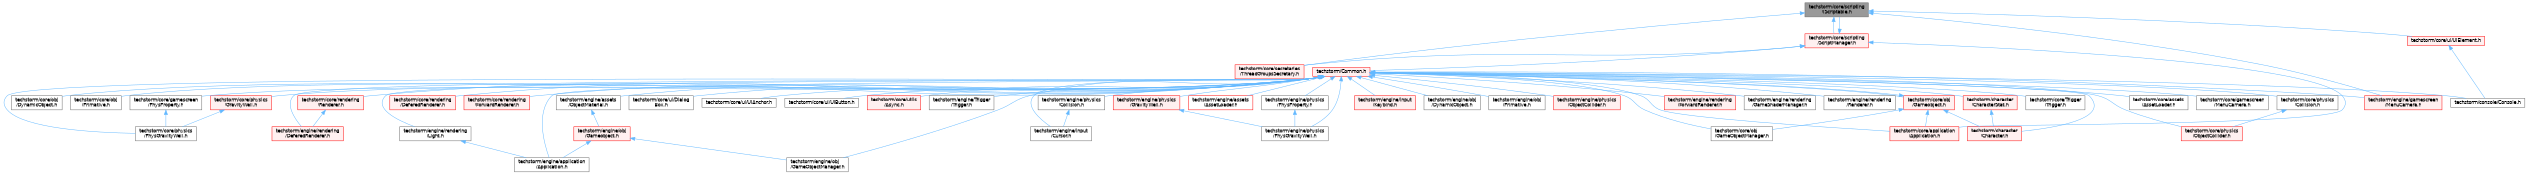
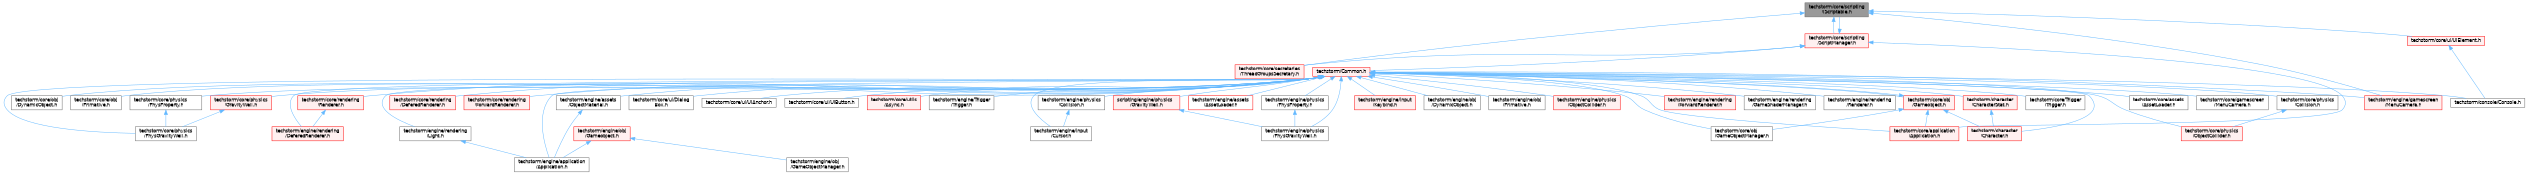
edge "techstorm/engine/obj /GameObjectManager.h" -> "techstorm/Common.h": removed
node "techstorm/core/gamescreen /PhysProperty.h": label "techstorm/core/gamescreen /PhysProperty.h" -> "techstorm/core/physics /PhysProperty.h"
node "techstorm/engine/physics /GravityWell.h": label "techstorm/engine/physics /GravityWell.h" -> "scripting/engine/physics /GravityWell.h"
edge "techstorm/engine/obj /Gameobject.h" -> "techstorm/engine/assets /ObjectMaterial.h": now "techstorm/engine/application /Application.h" -> "techstorm/engine/assets /ObjectMaterial.h"
